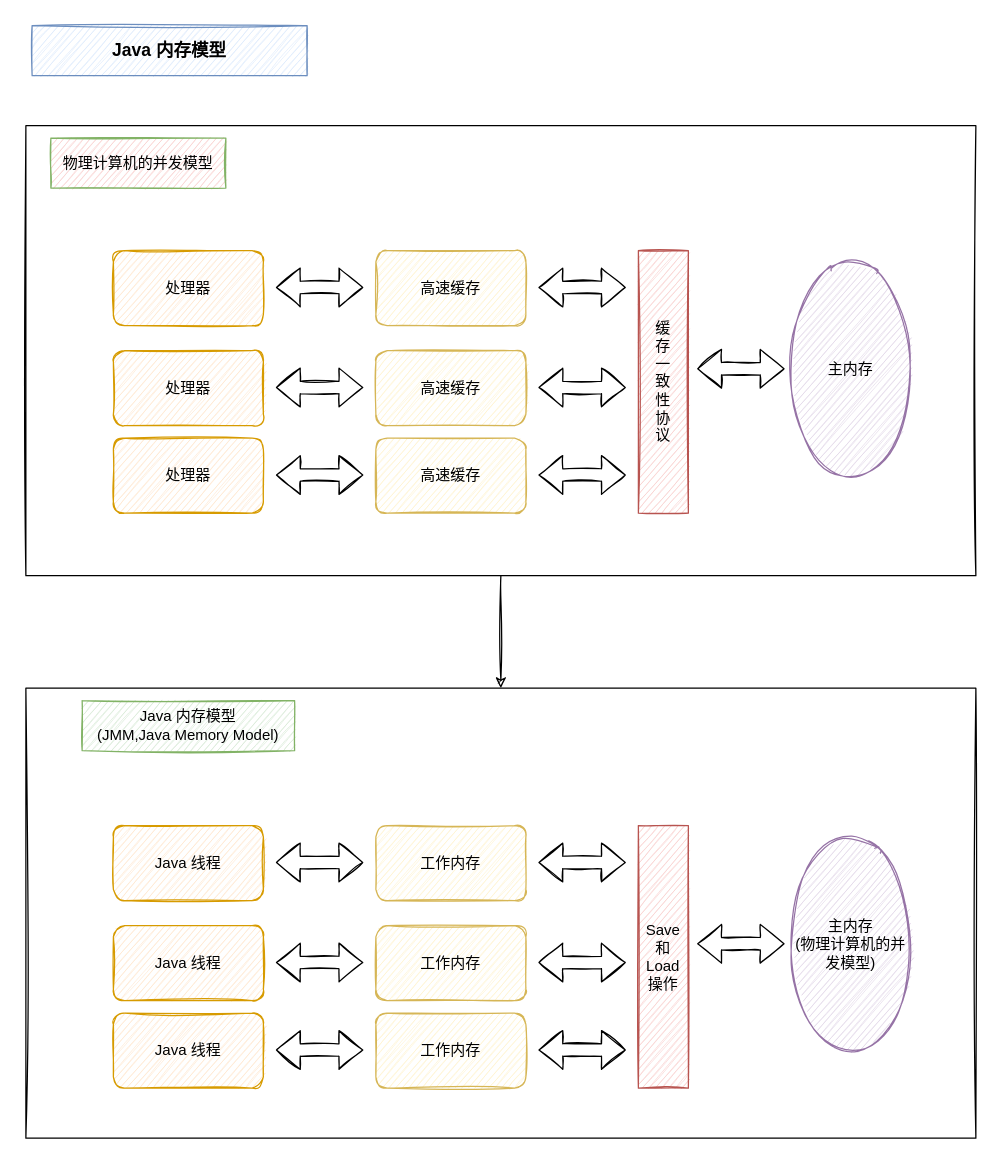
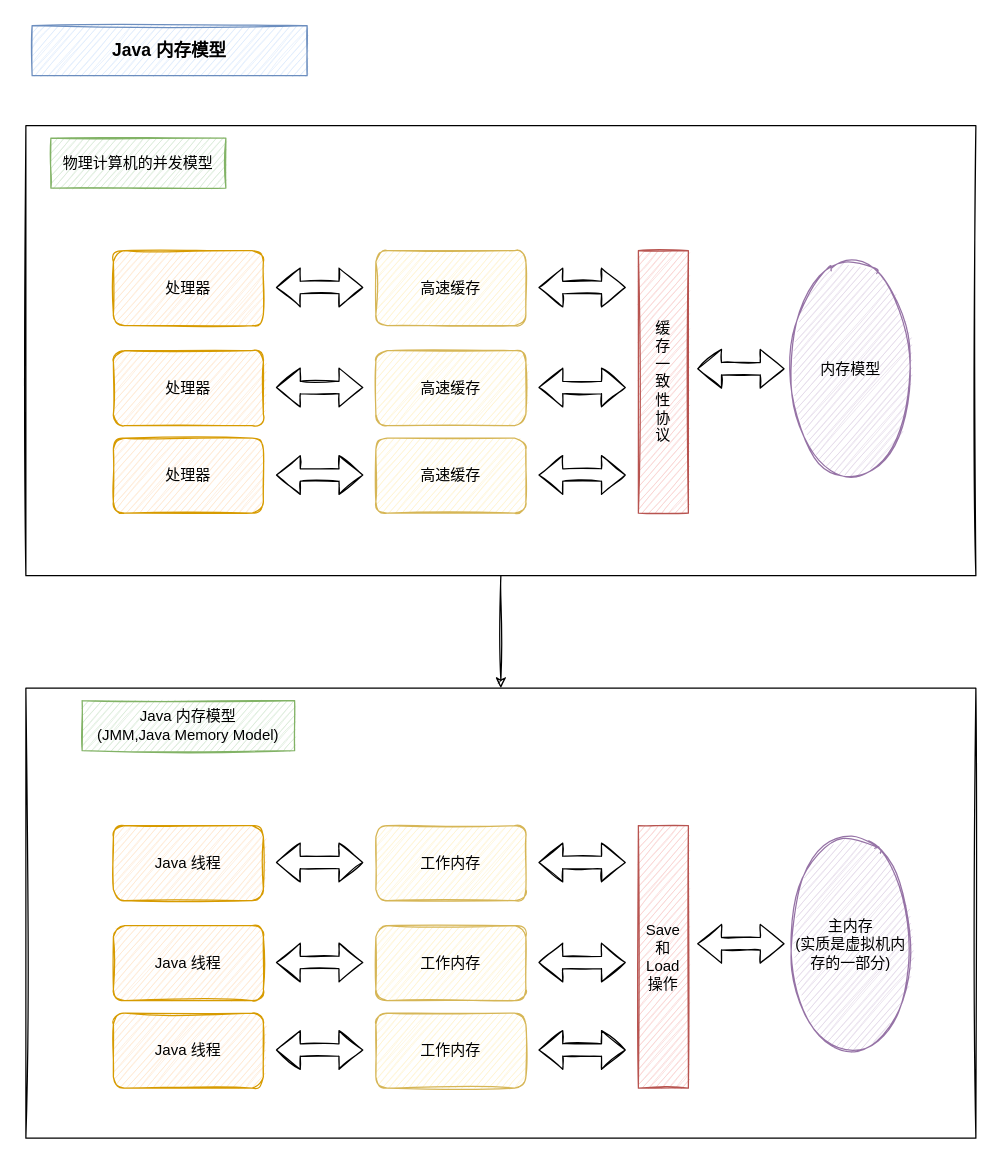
node "物理计算机的并发模型": fillcolor #f8cecc -> #d5e8d4
node "主内存": label "主内存" -> "内存模型"
node "主内存 (物理计算机的并发模型)": label "主内存 (物理计算机的并发模型)" -> "主内存 (实质是虚拟机内存的一部分)"
